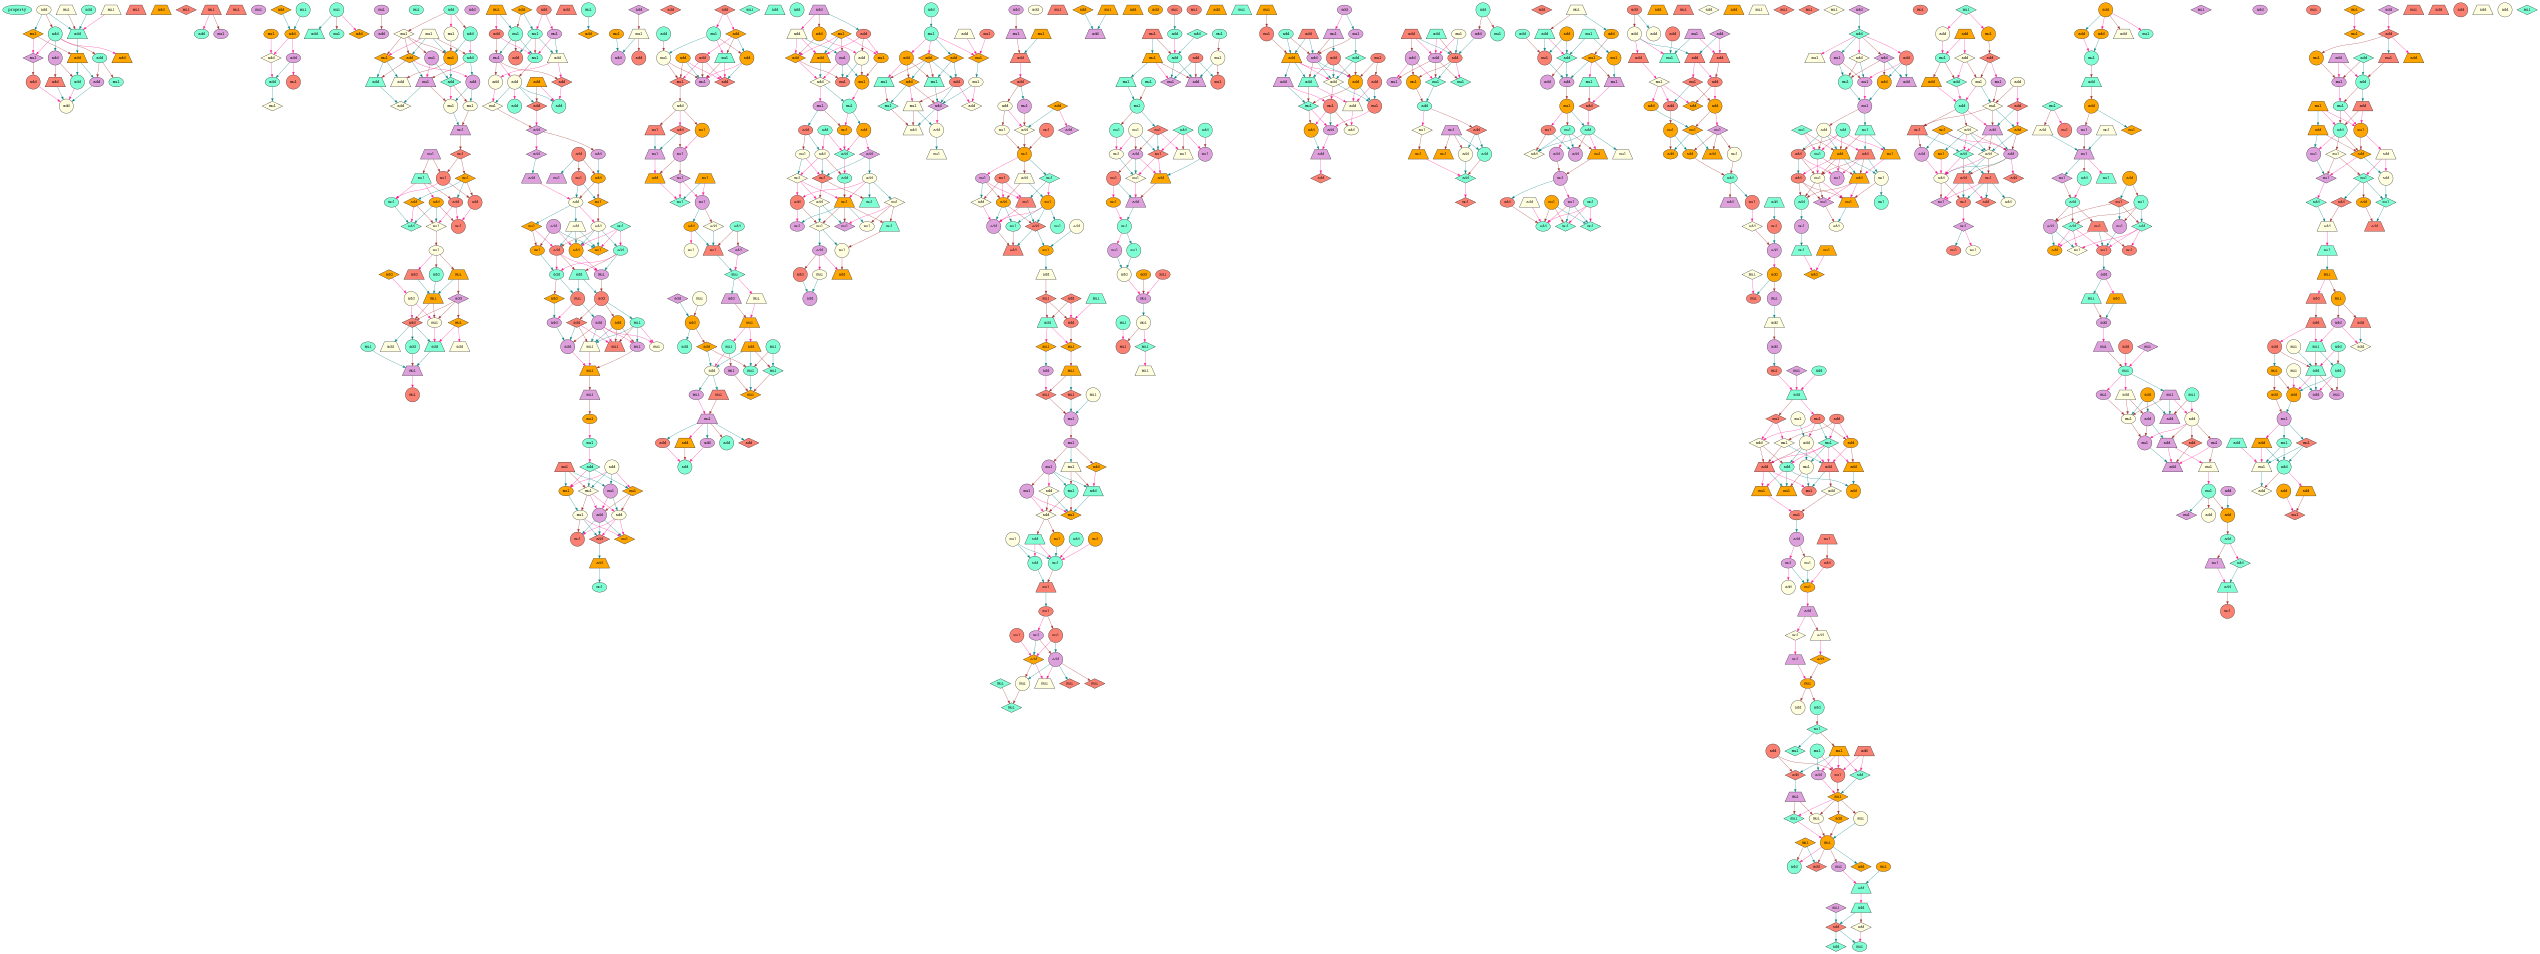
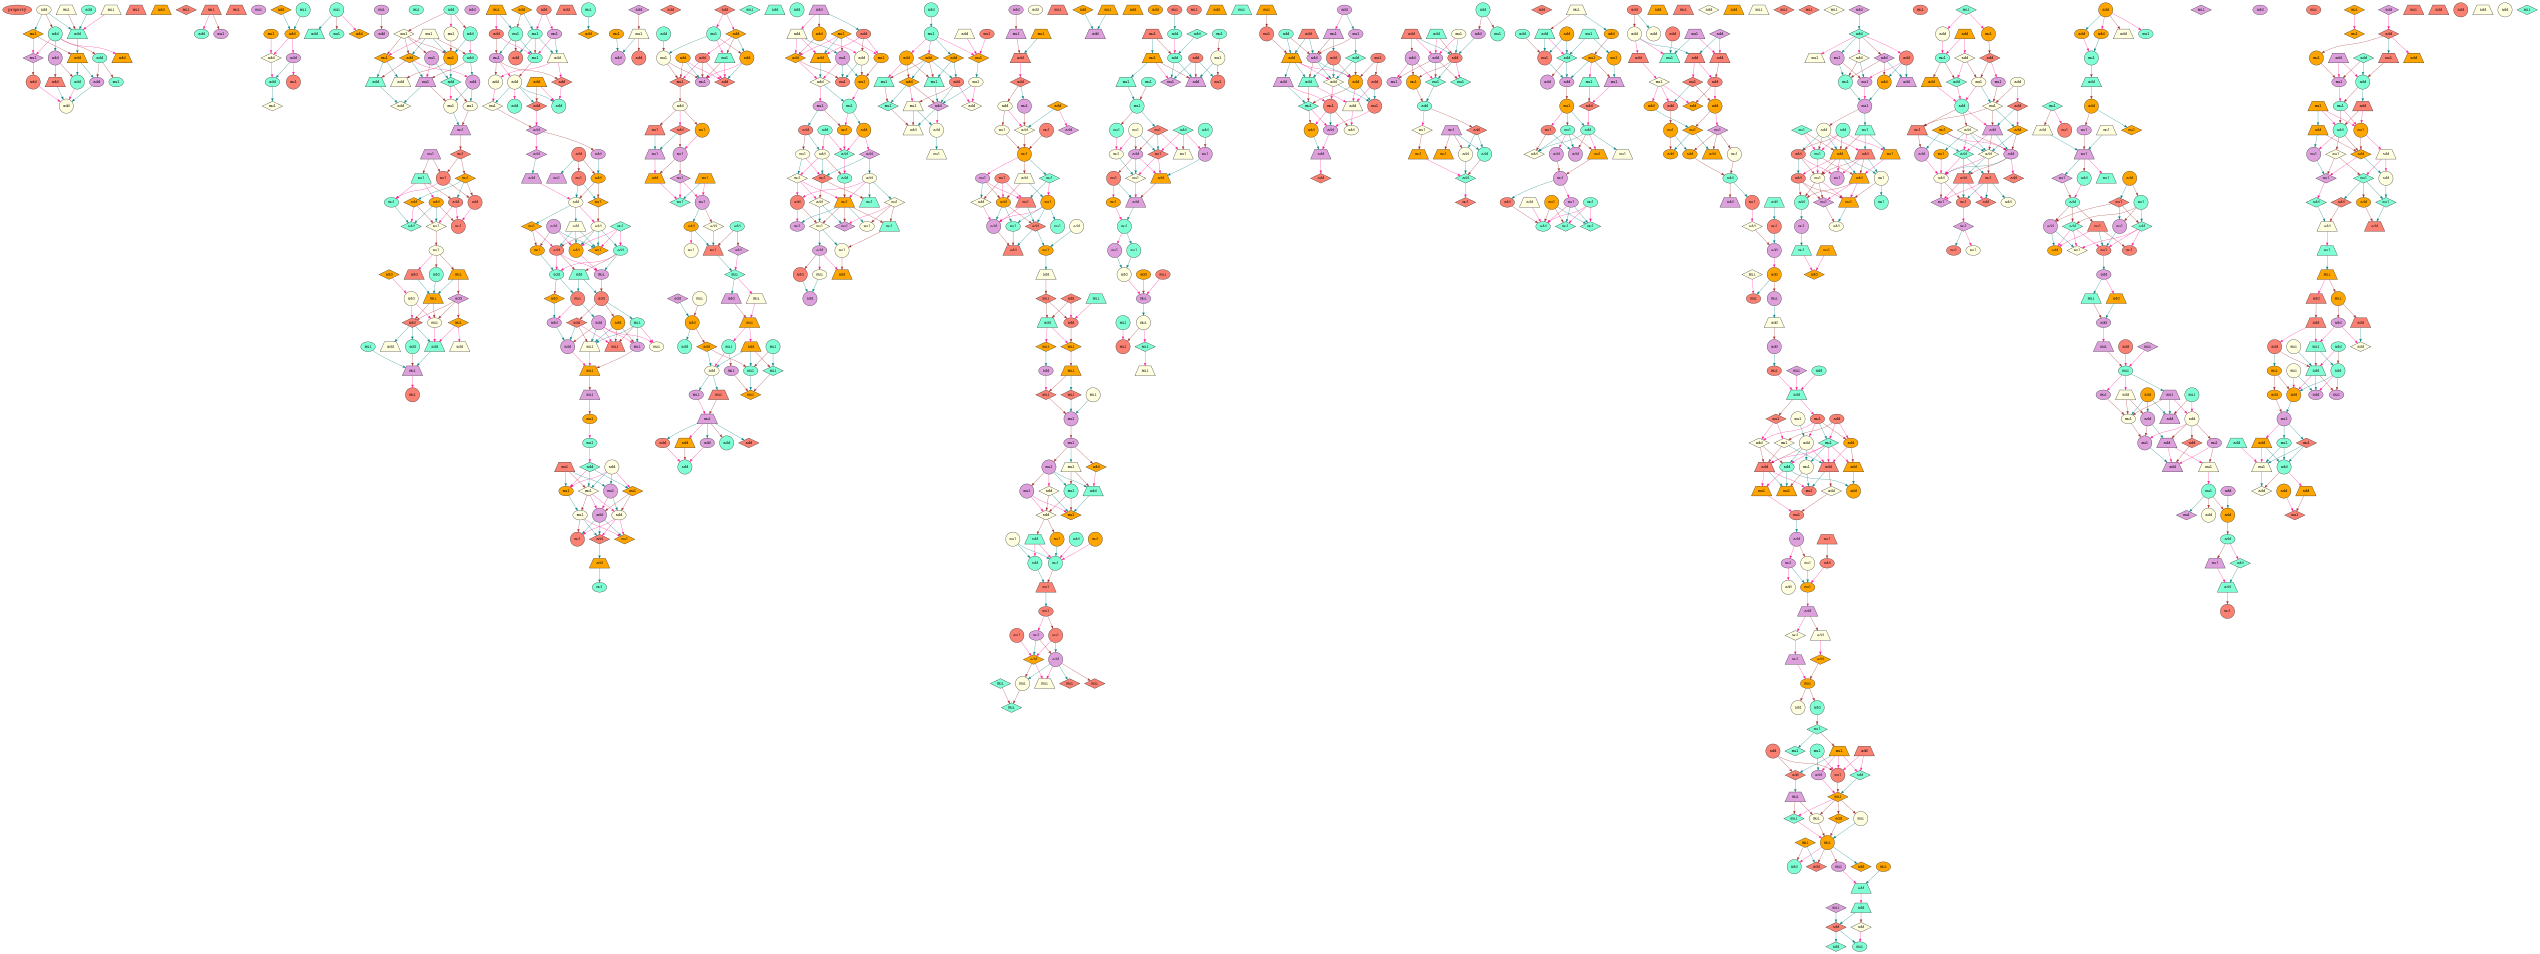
node "property": fillcolor aquamarine -> salmon
